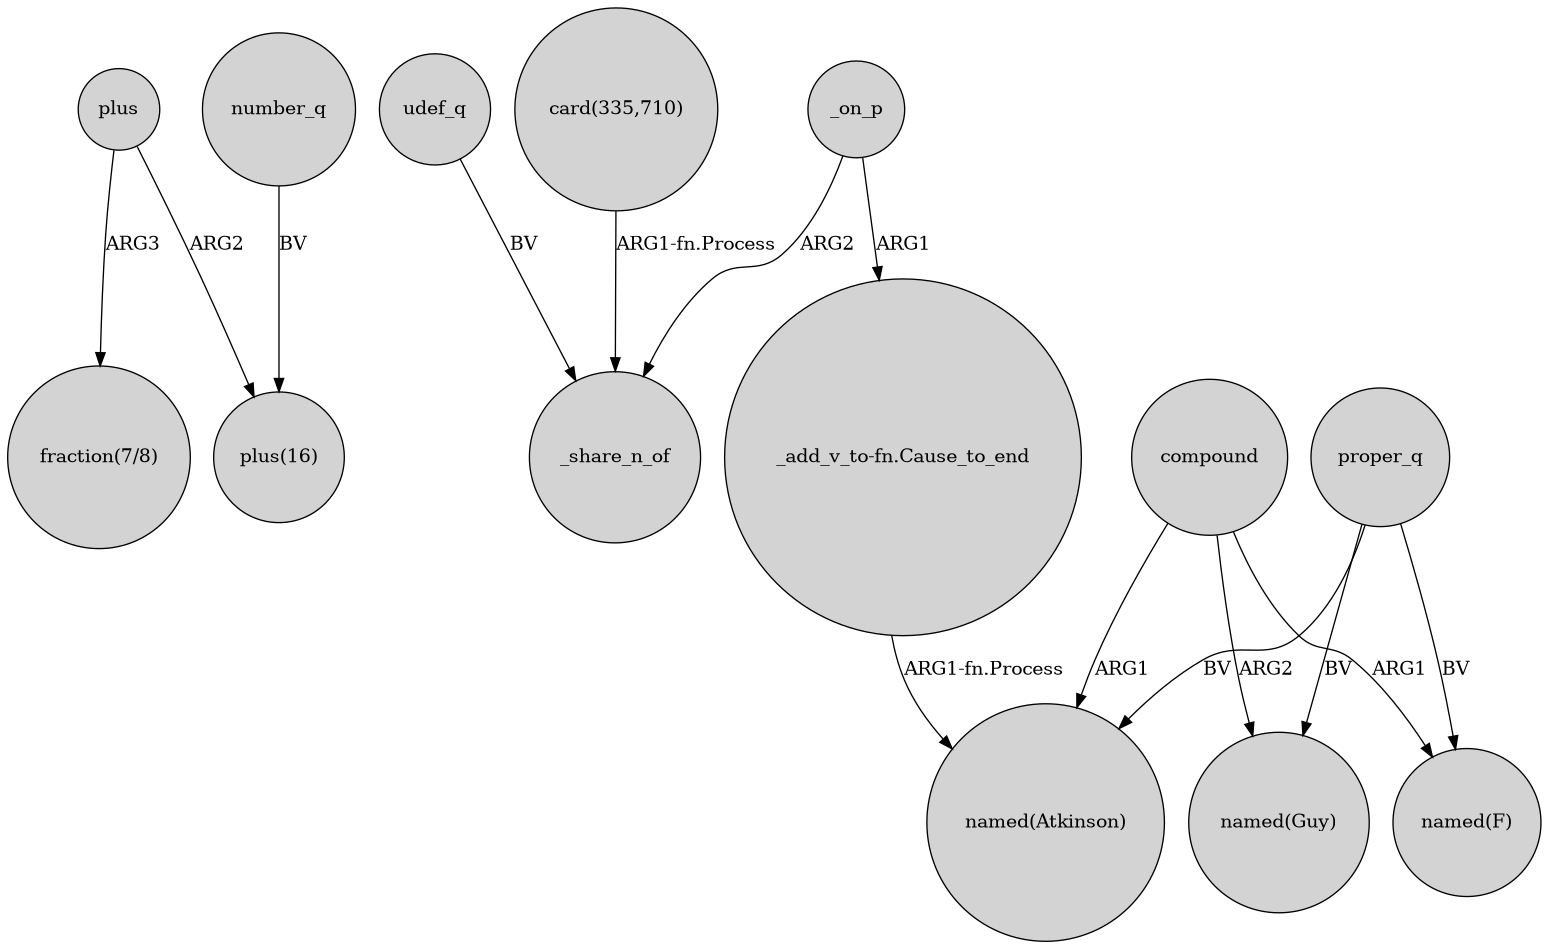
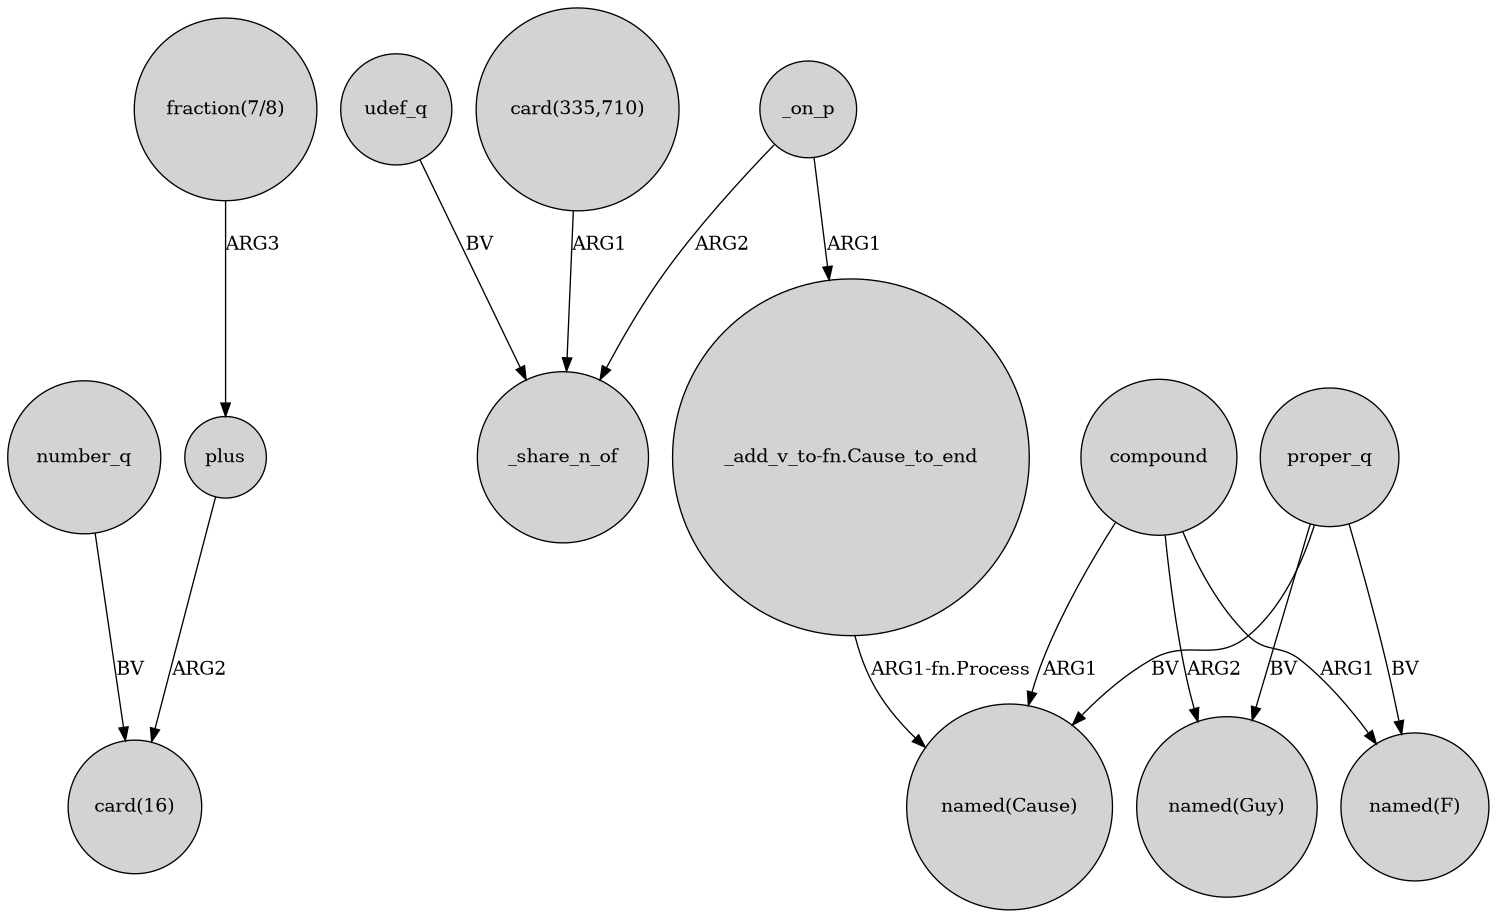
edge "card(335,710)" -> "_share_n_of": label "ARG1-fn.Process" -> "ARG1"
edge "plus" -> "fraction(7/8)": reversed
node "plus(16)": label "plus(16)" -> "card(16)"
node "named(Atkinson)": label "named(Atkinson)" -> "named(Cause)"
